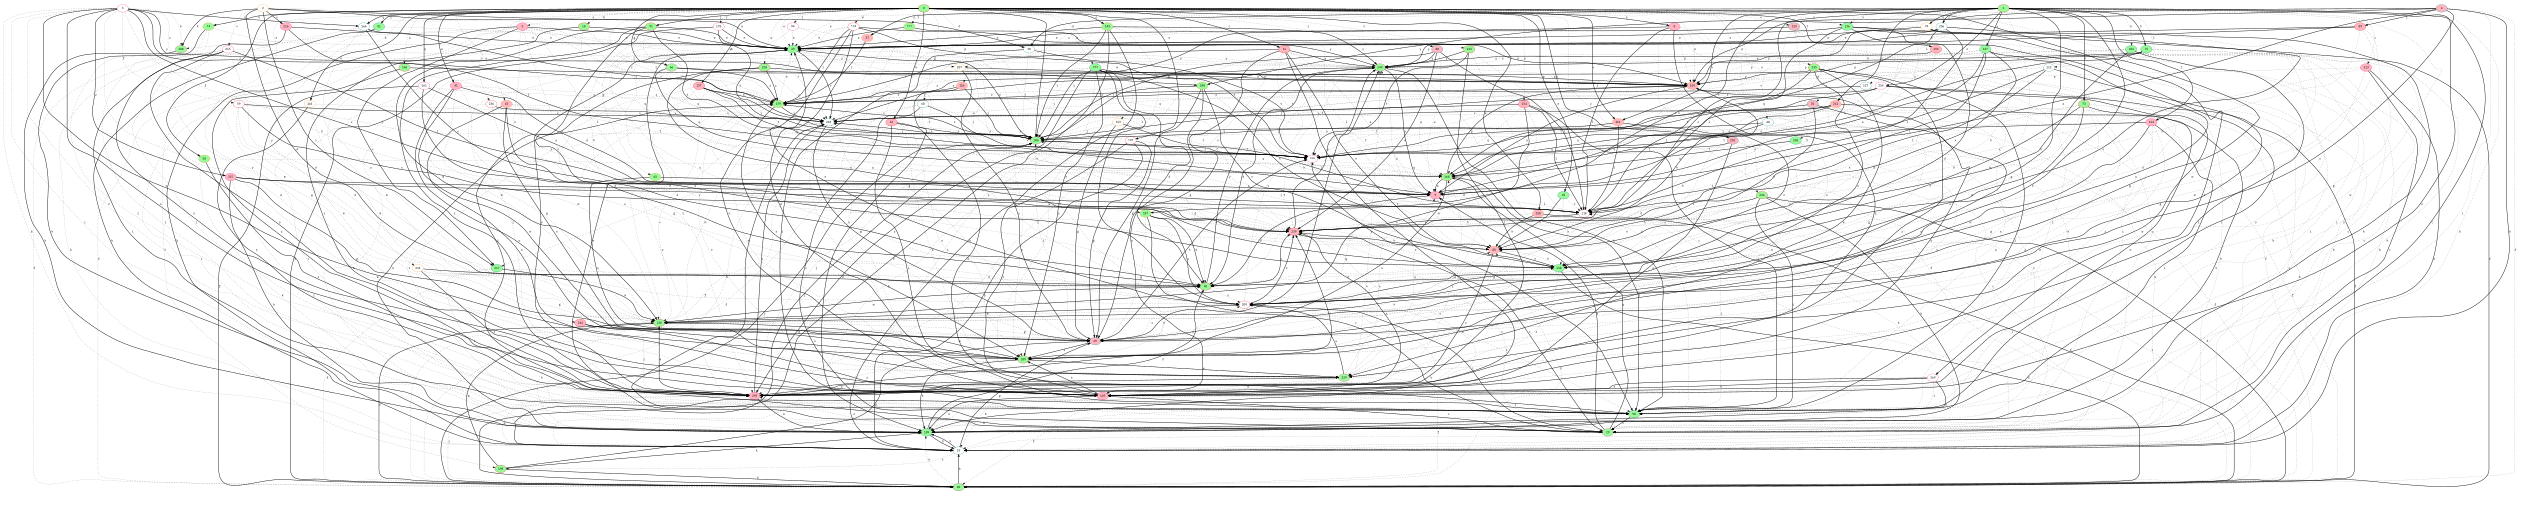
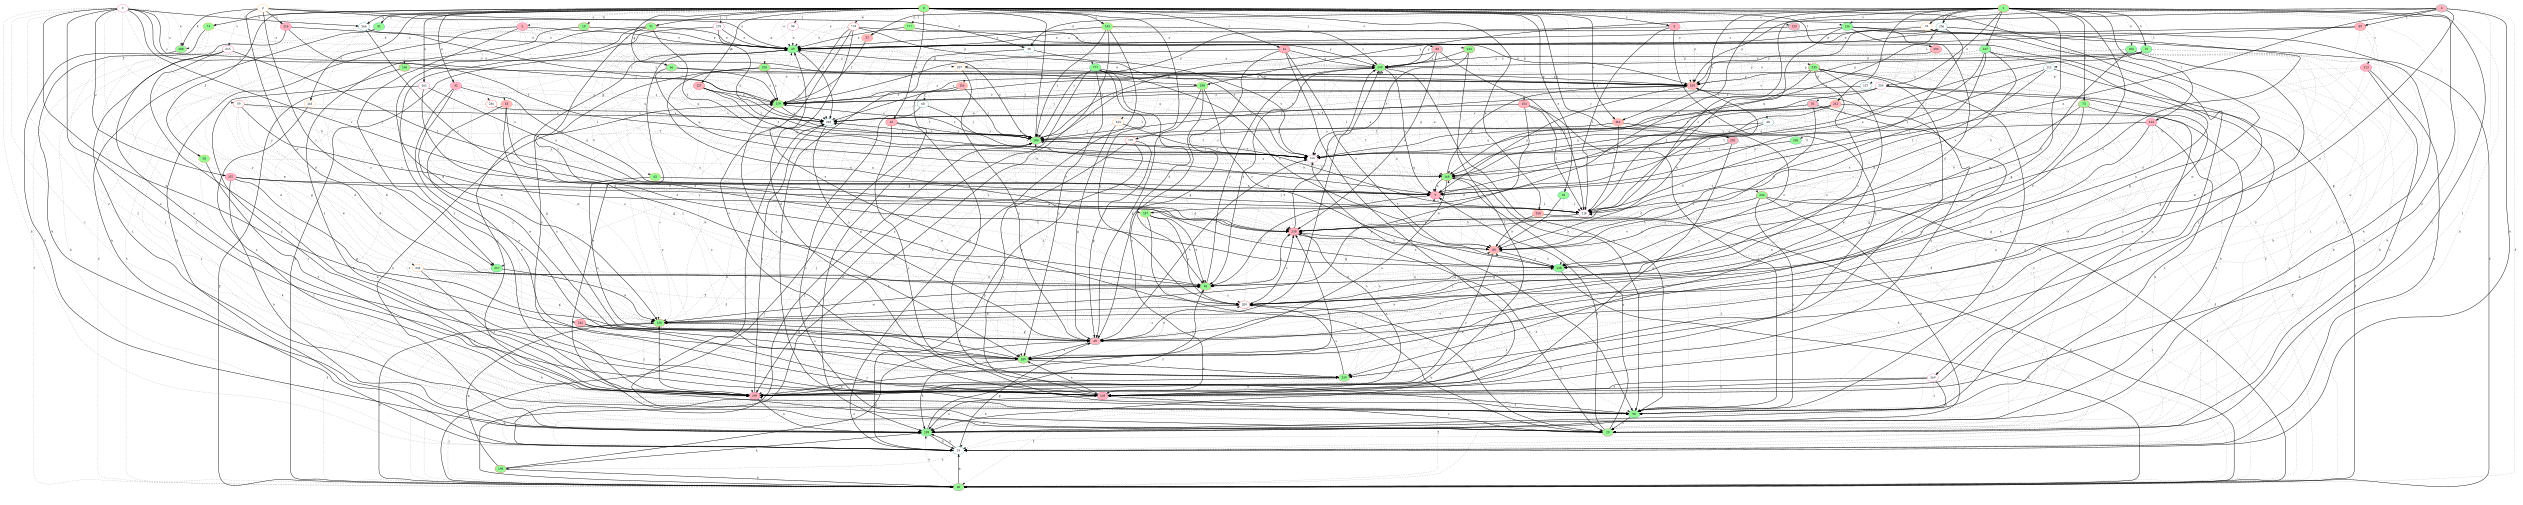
edge "5" -> "198": now "5" -> "60"
